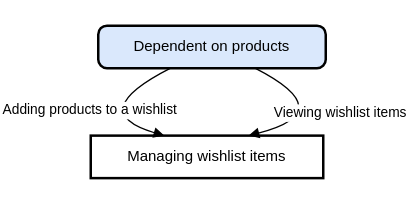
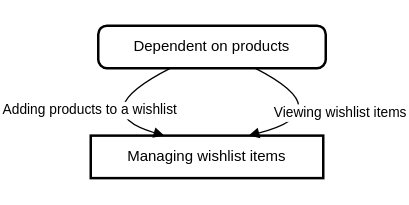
node "Dependent on products": fillcolor #dae8fc -> #ffffff
